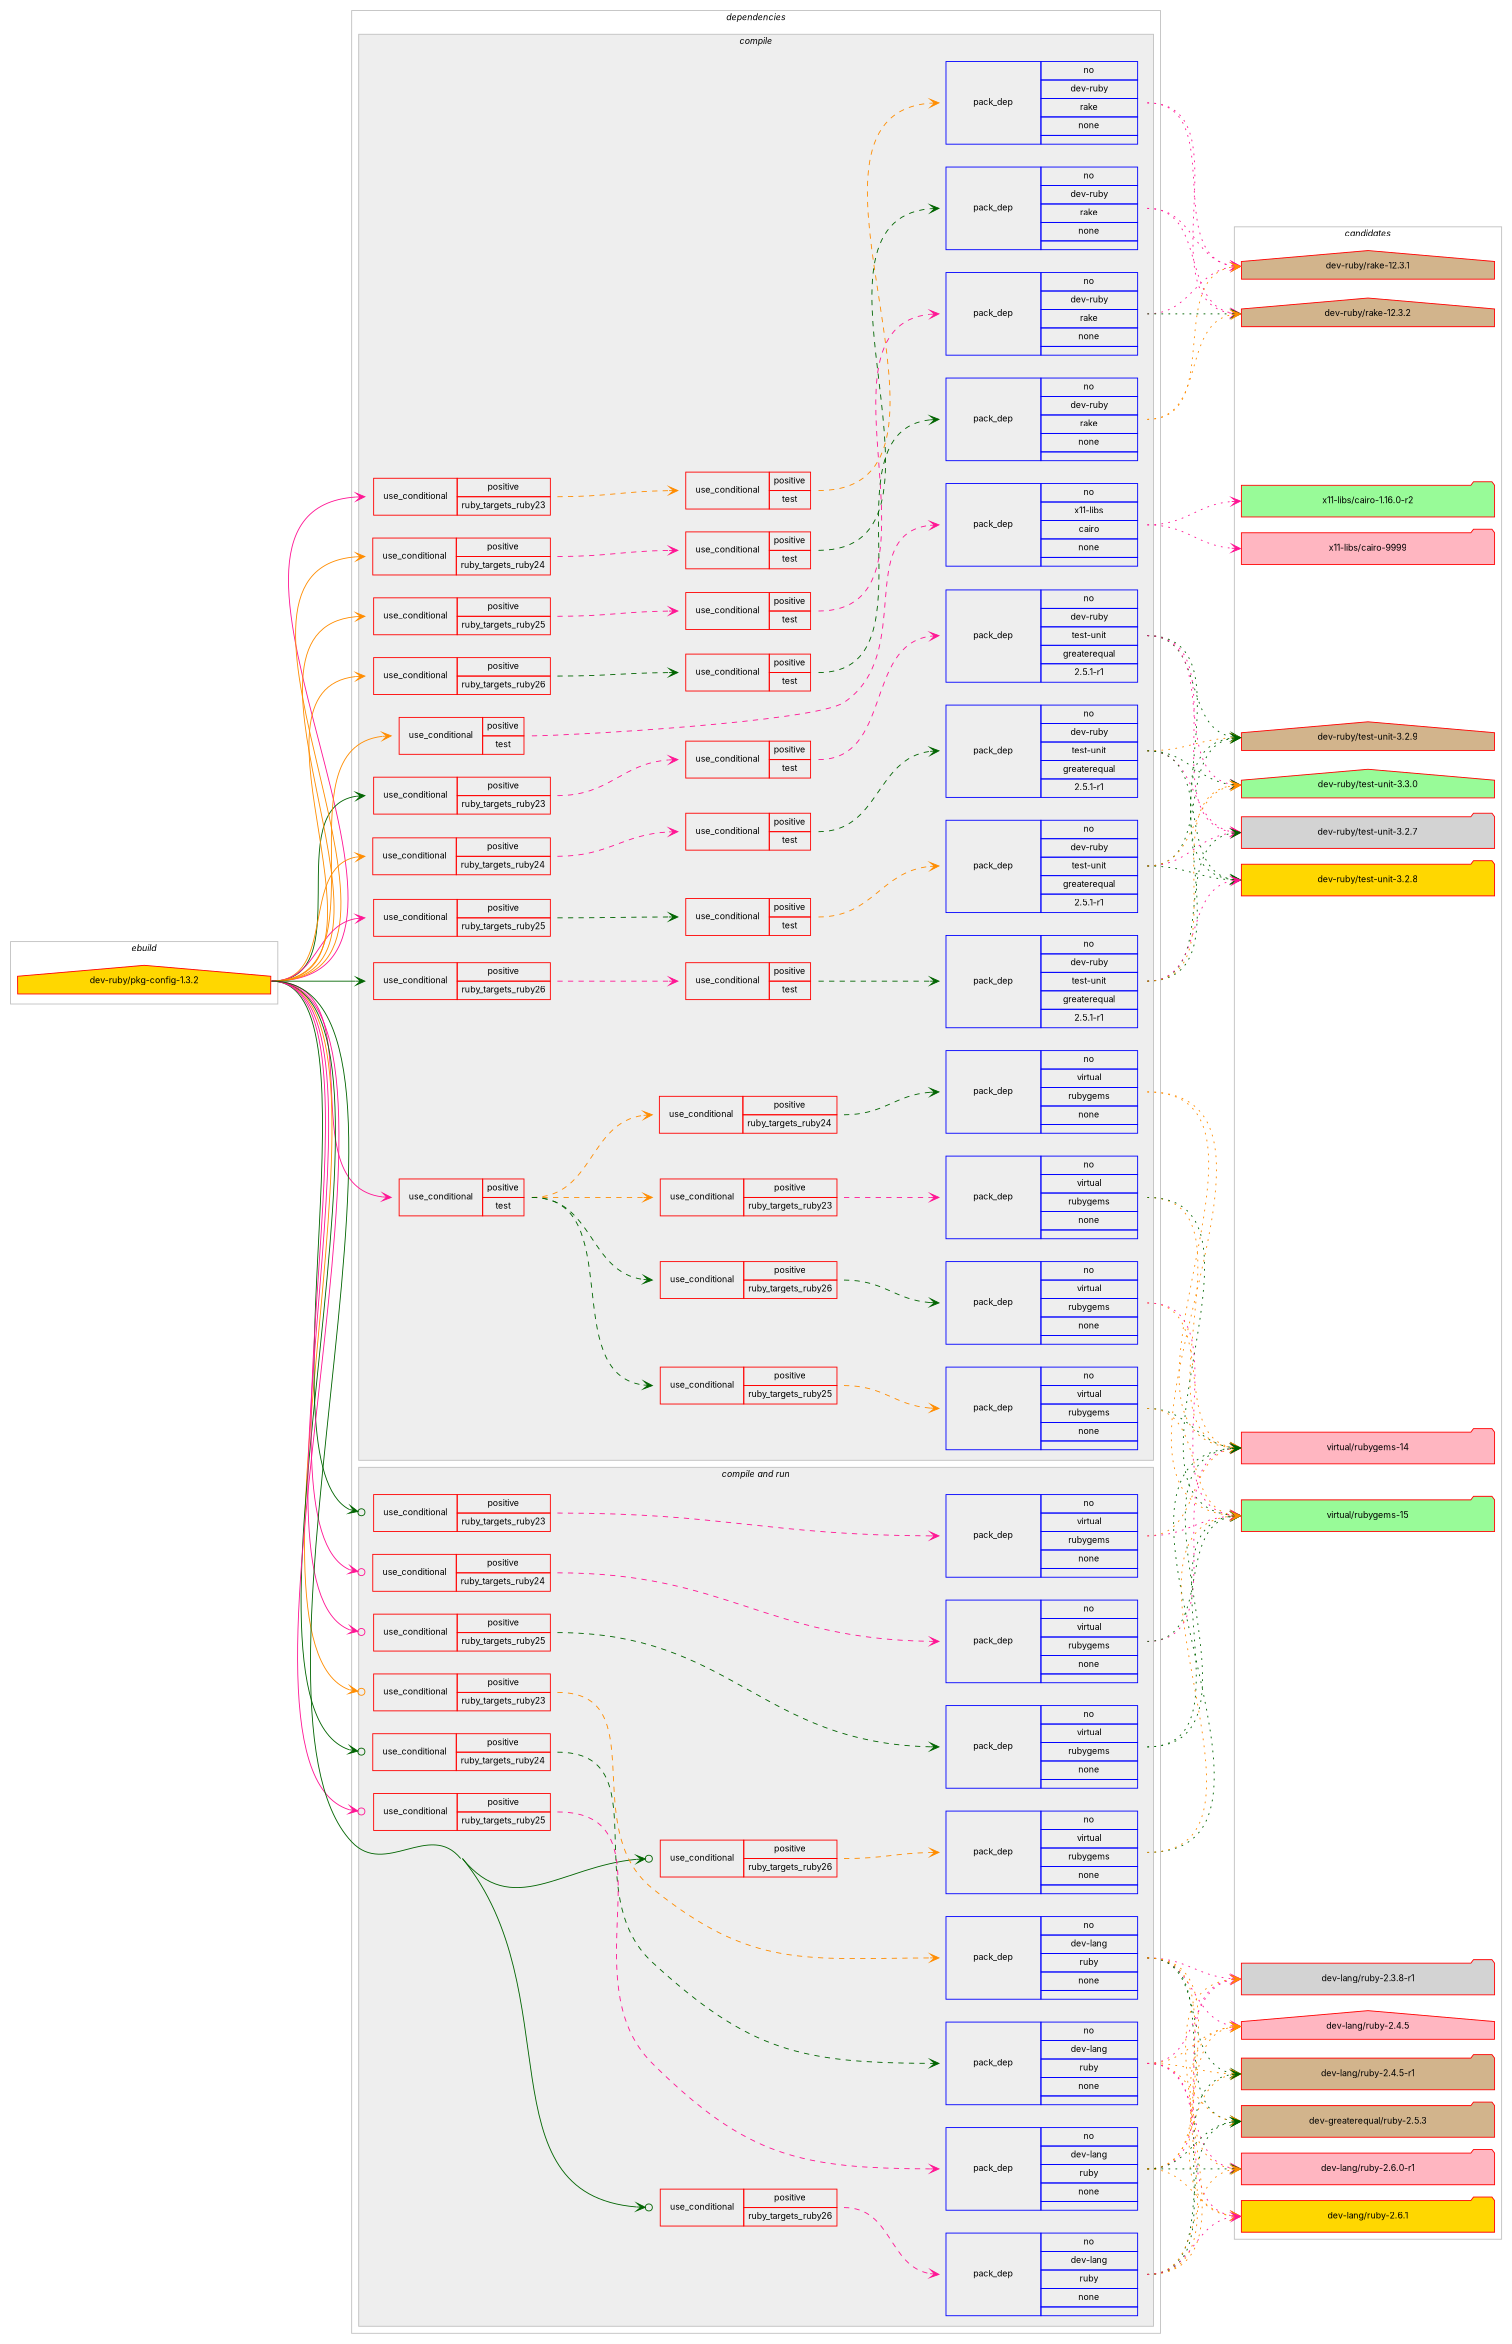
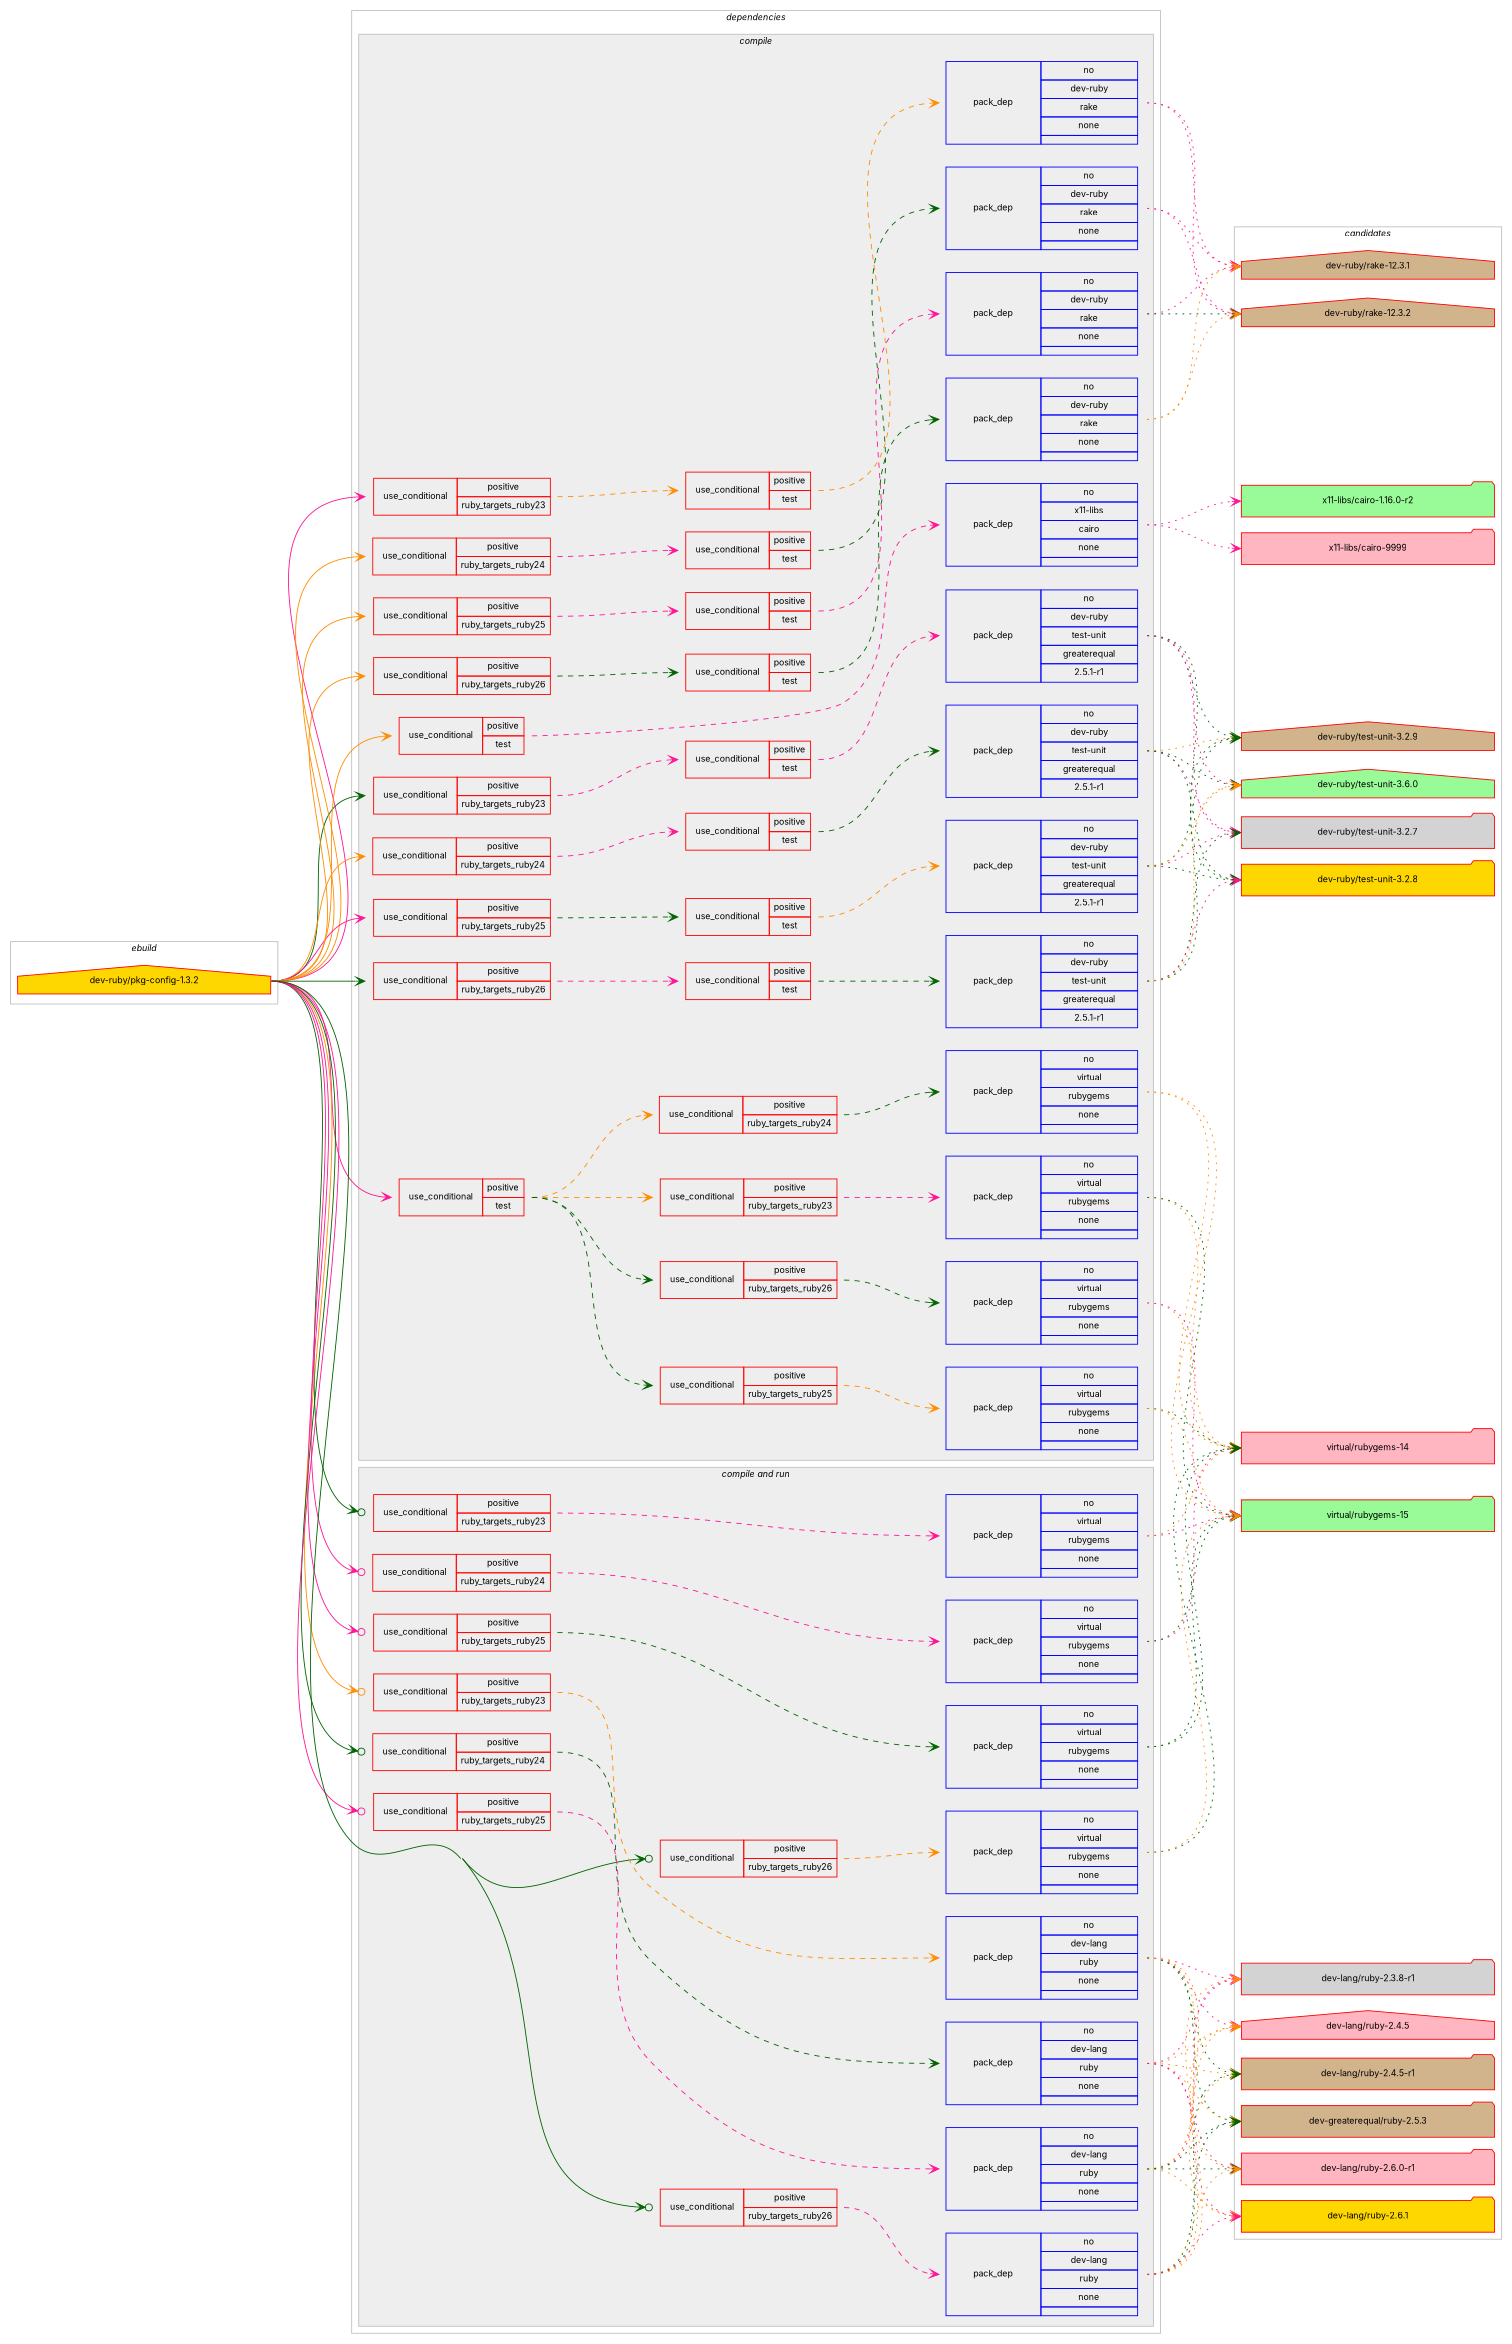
node "dev-ruby/test-unit-3.3.0": label "dev-ruby/test-unit-3.3.0" -> "dev-ruby/test-unit-3.6.0"
